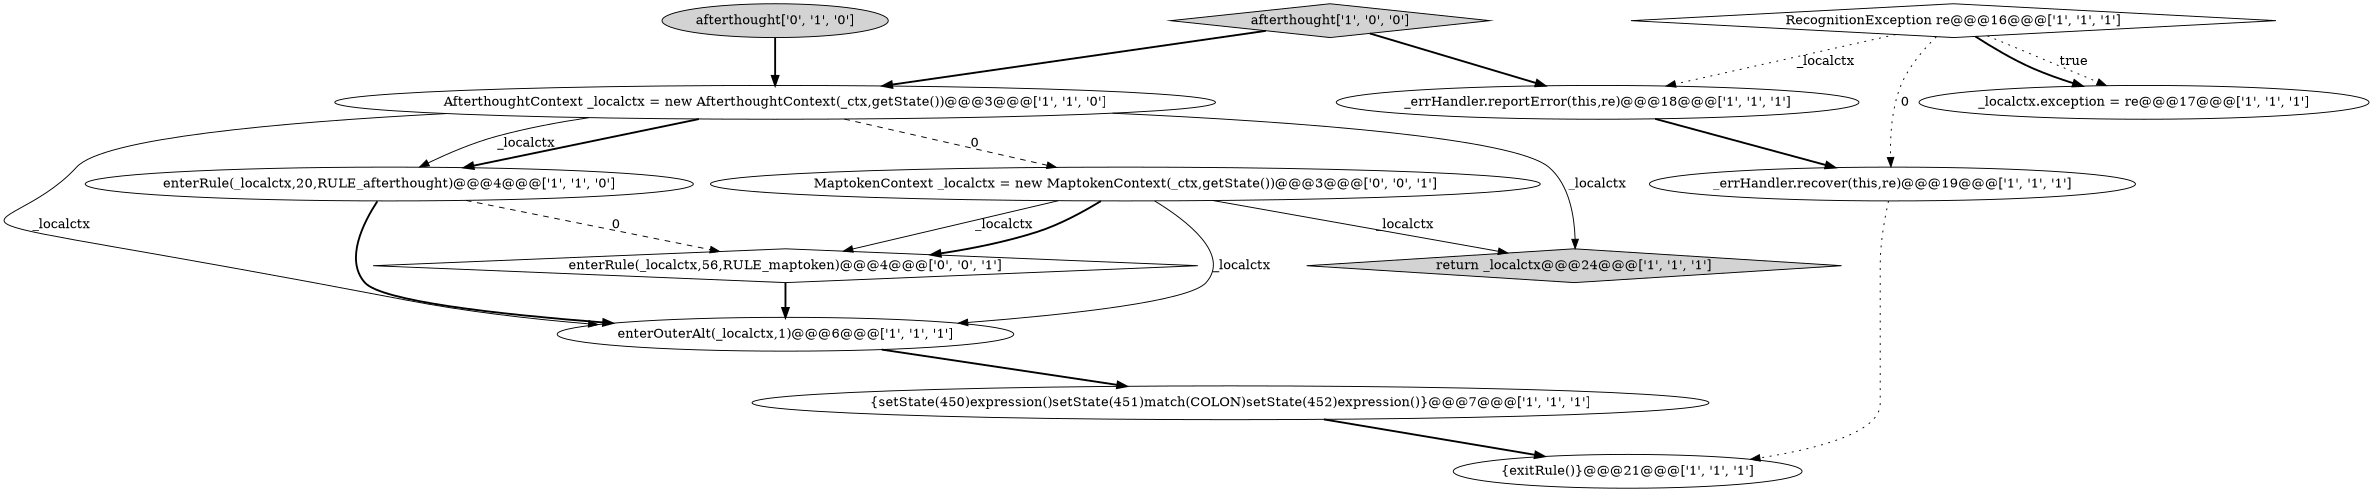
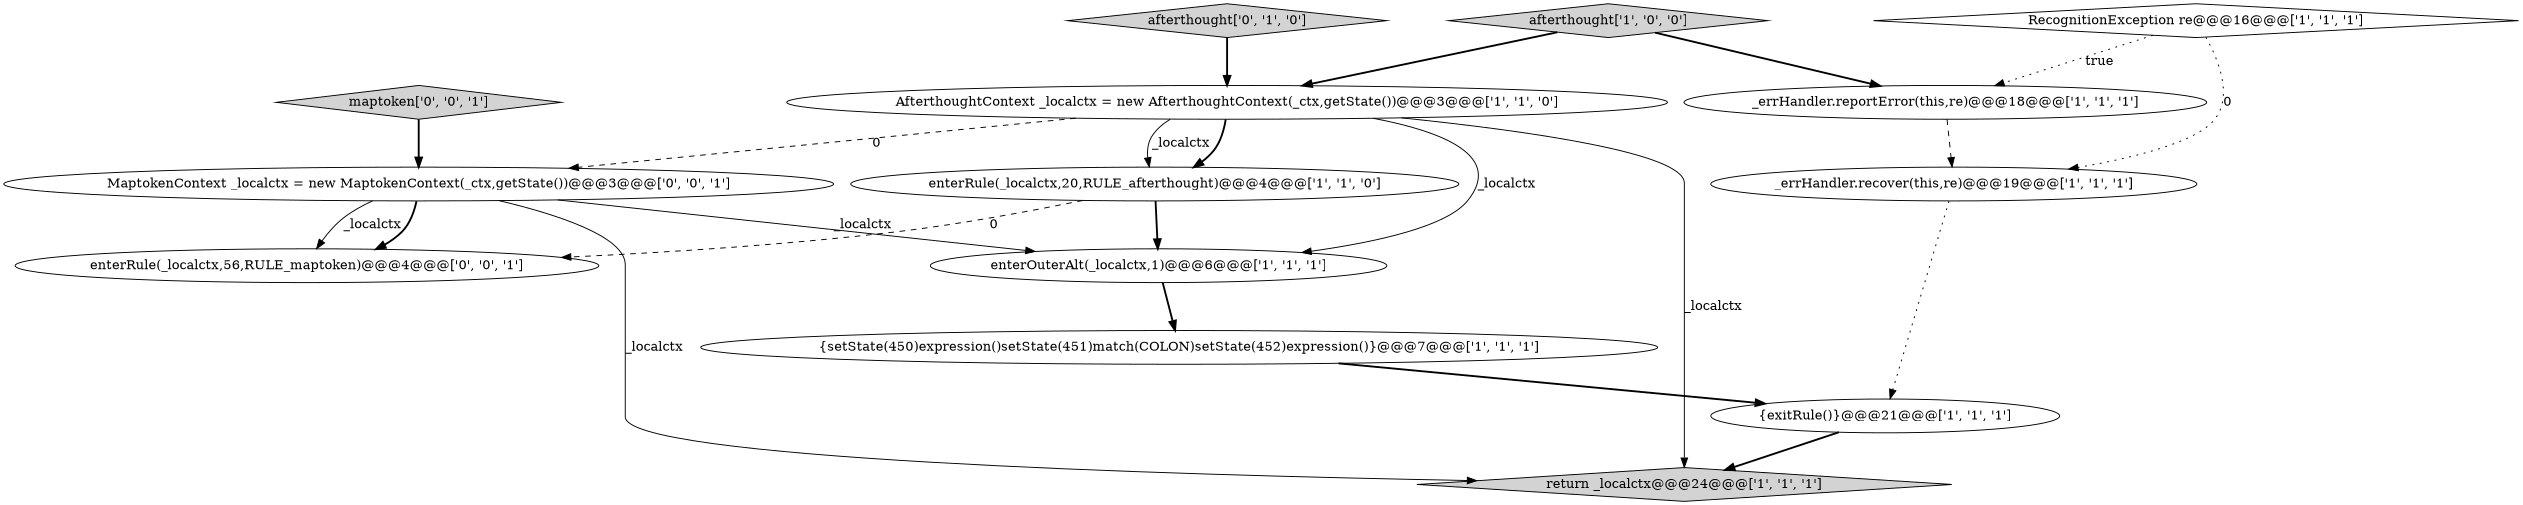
node "afterthought['0', '1', '0']": shape ellipse -> diamond
edge "RecognitionException re@@@16@@@['1', '1', '1']" -> "_errHandler.reportError(this,re)@@@18@@@['1', '1', '1']": label "_localctx" -> "true"
node "maptoken['0', '0', '1']": added
node "_localctx.exception = re@@@17@@@['1', '1', '1']": removed
edge "_errHandler.reportError(this,re)@@@18@@@['1', '1', '1']" -> "_errHandler.recover(this,re)@@@19@@@['1', '1', '1']": style bold -> dashed
node "enterRule(_localctx,56,RULE_maptoken)@@@4@@@['0', '0', '1']": shape diamond -> ellipse
edge "enterRule(_localctx,56,RULE_maptoken)@@@4@@@['0', '0', '1']" -> "enterOuterAlt(_localctx,1)@@@6@@@['1', '1', '1']": removed
edge "{exitRule()}@@@21@@@['1', '1', '1']" -> "return _localctx@@@24@@@['1', '1', '1']": added
